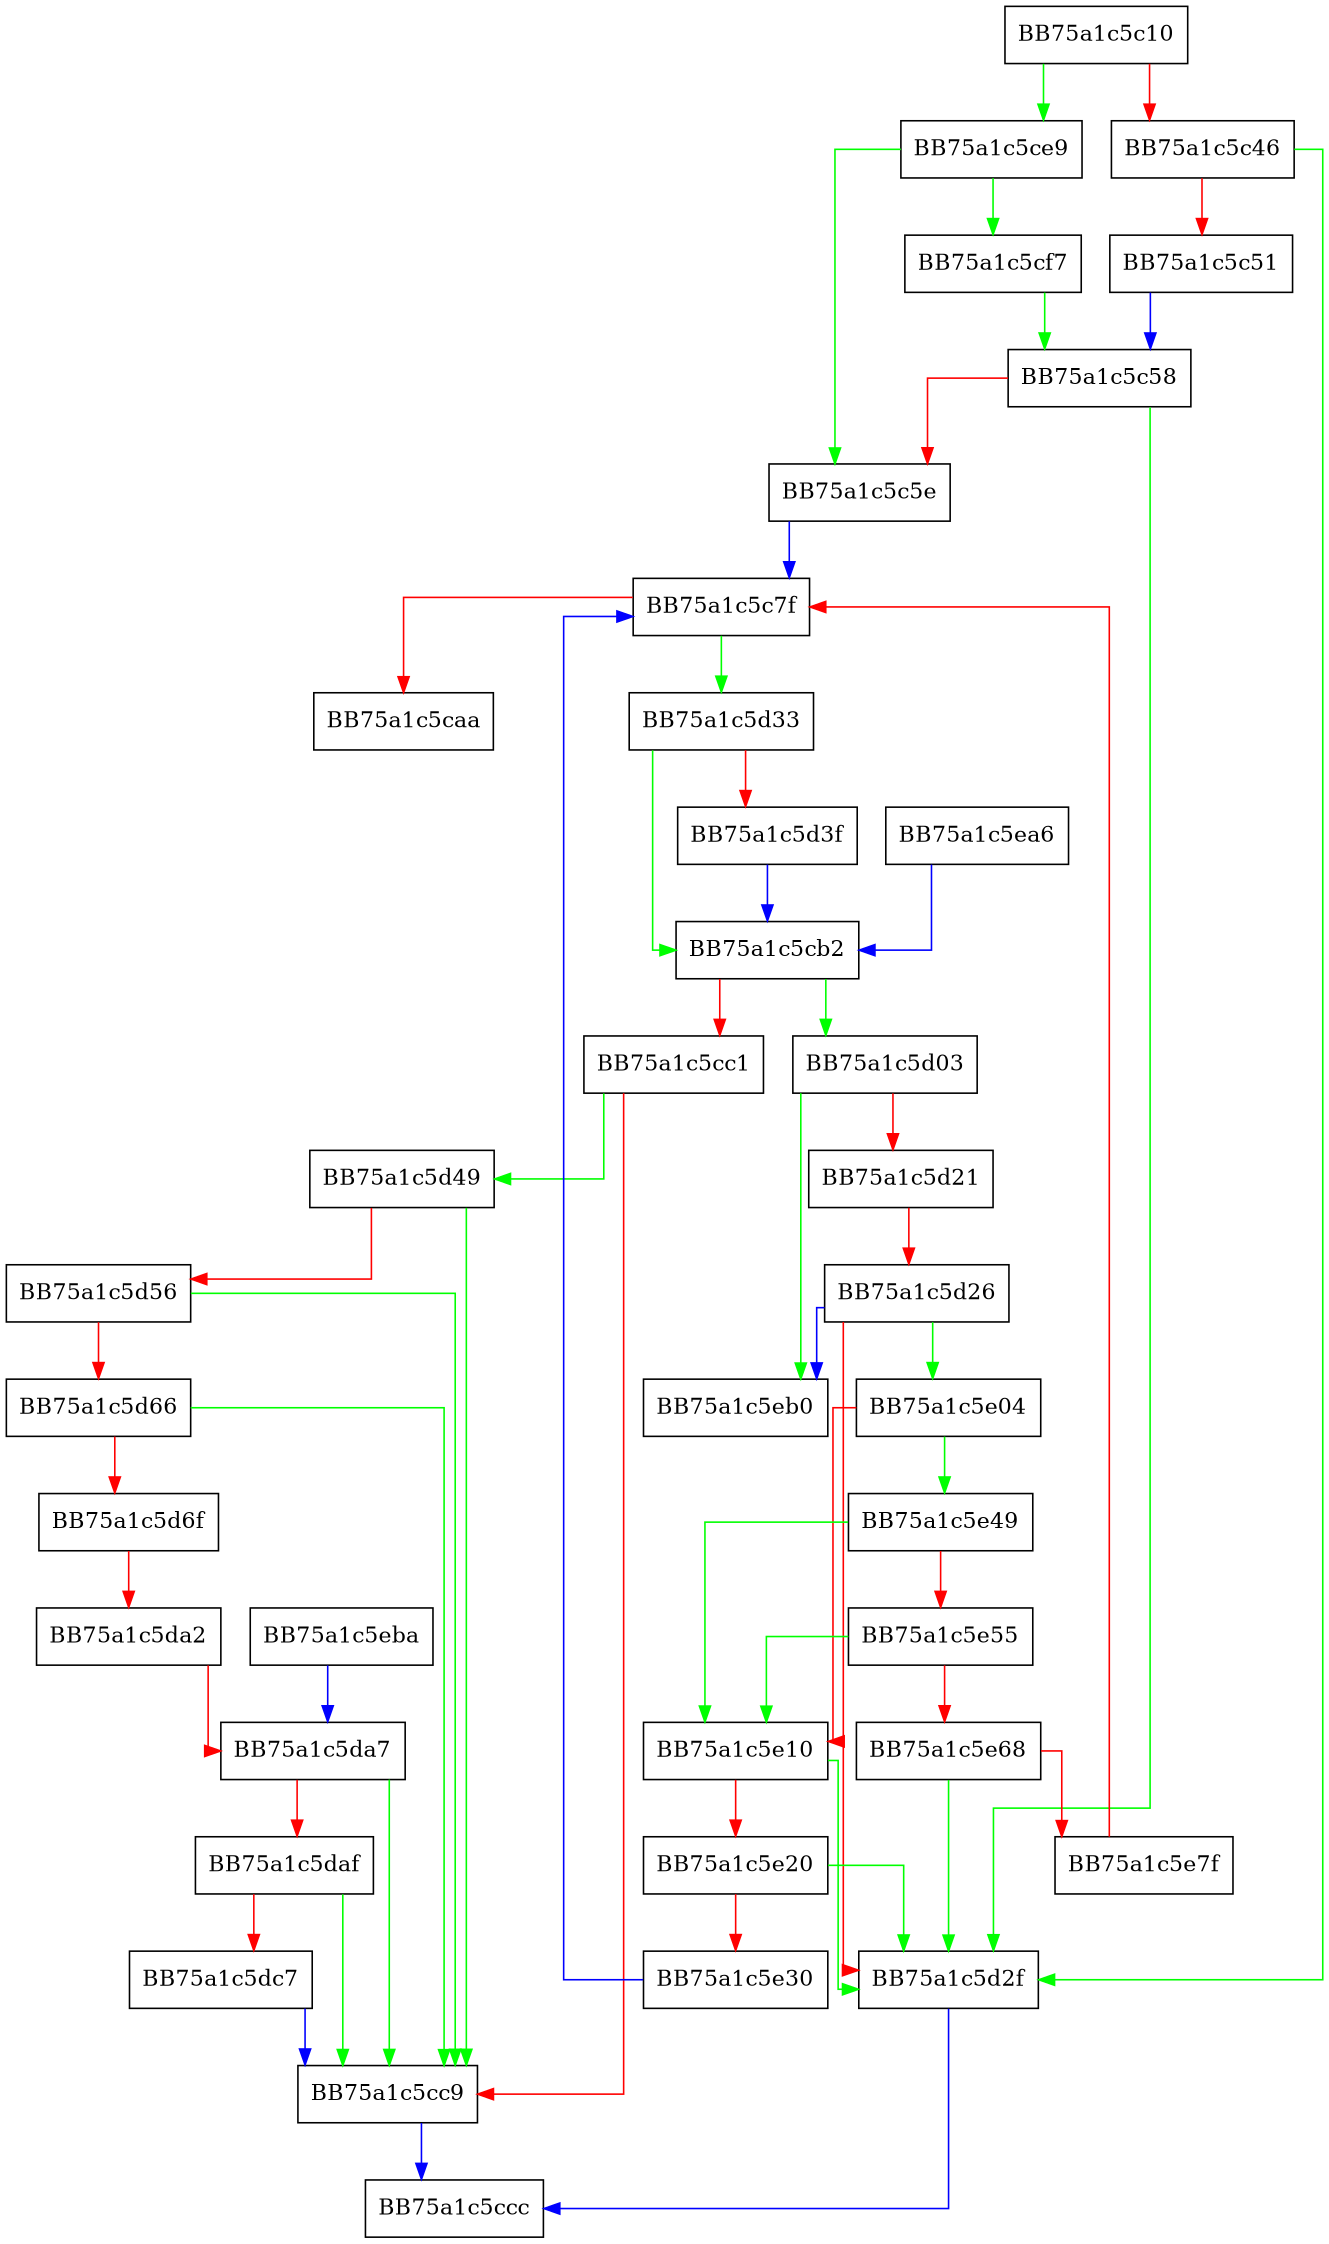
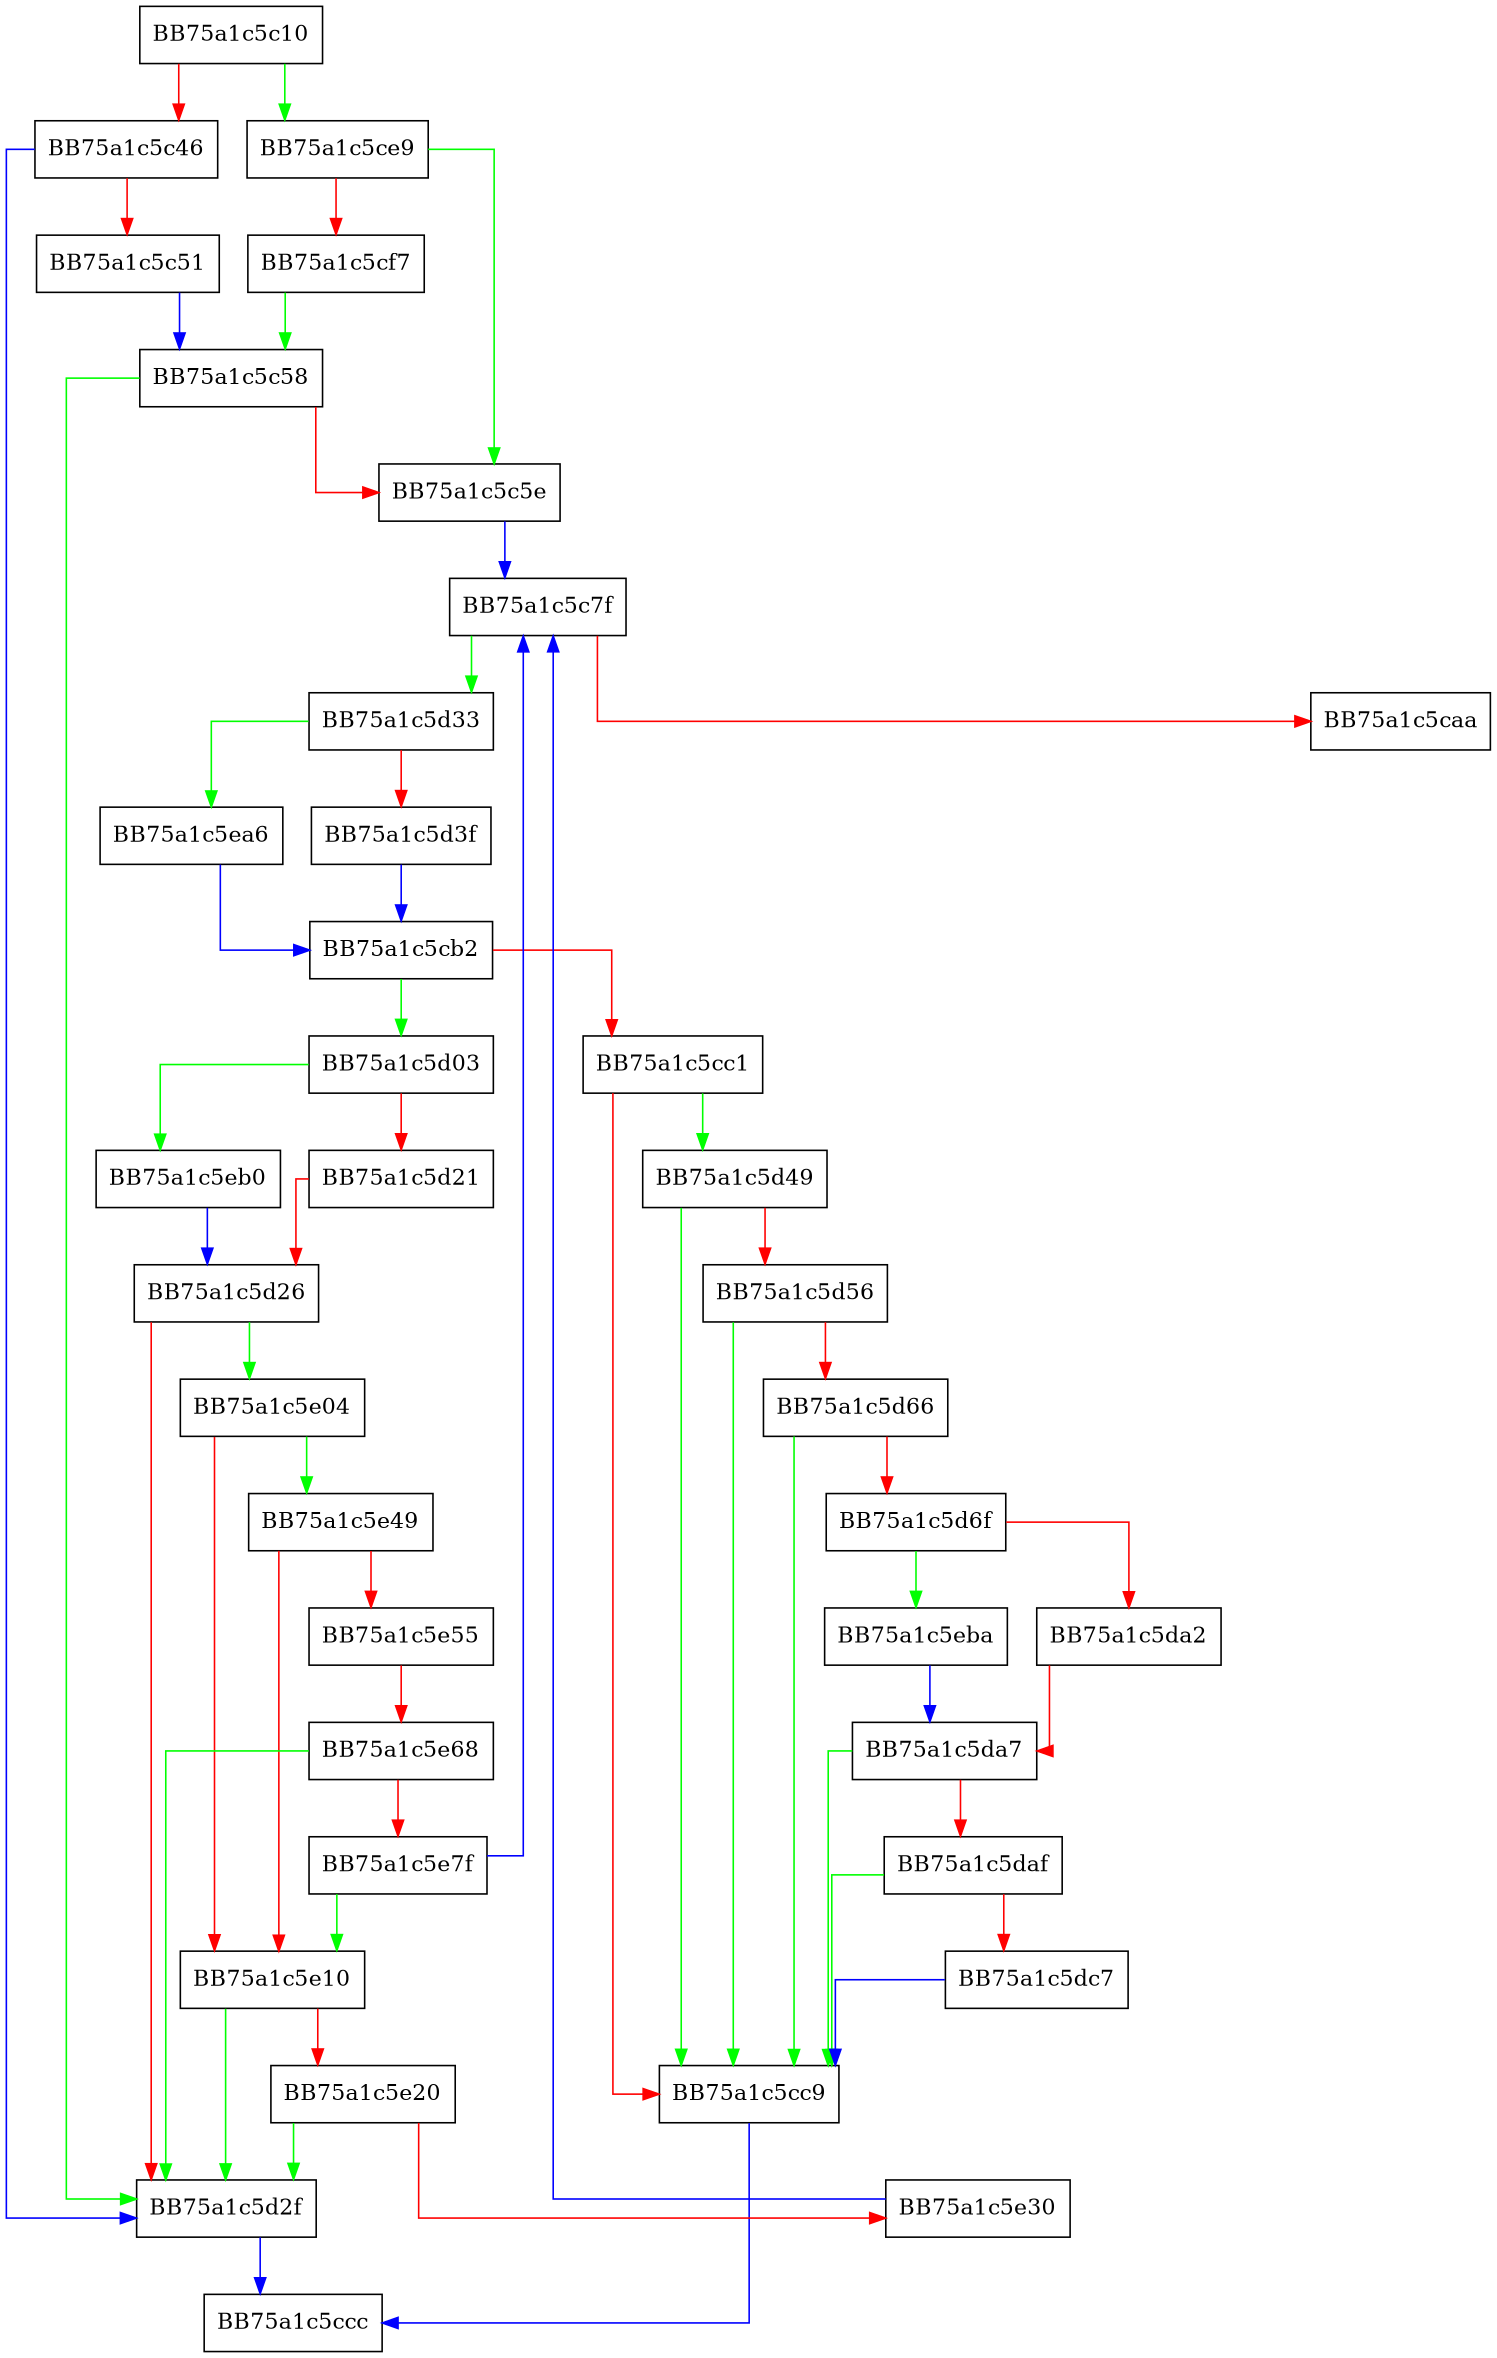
edge "BB75a1c5ce9" -> "BB75a1c5cf7": color green -> red
edge "BB75a1c5d33" -> "BB75a1c5cb2": now "BB75a1c5d33" -> "BB75a1c5ea6"
edge "BB75a1c5e7f" -> "BB75a1c5c7f": color red -> blue
edge "BB75a1c5c46" -> "BB75a1c5d2f": color green -> blue
edge "BB75a1c5d26" -> "BB75a1c5eb0": reversed
edge "BB75a1c5e49" -> "BB75a1c5e10": color green -> red
edge "BB75a1c5d6f" -> "BB75a1c5eba": added
edge "BB75a1c5e55" -> "BB75a1c5e10": now "BB75a1c5e7f" -> "BB75a1c5e10"
